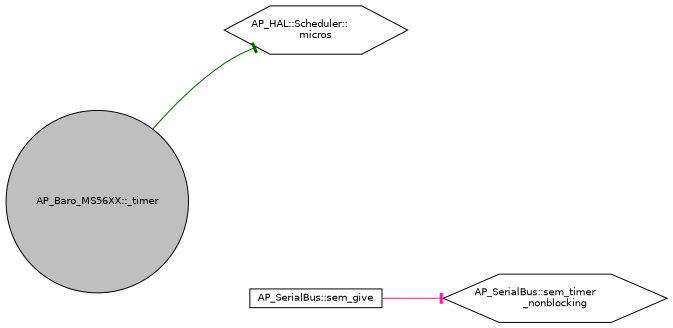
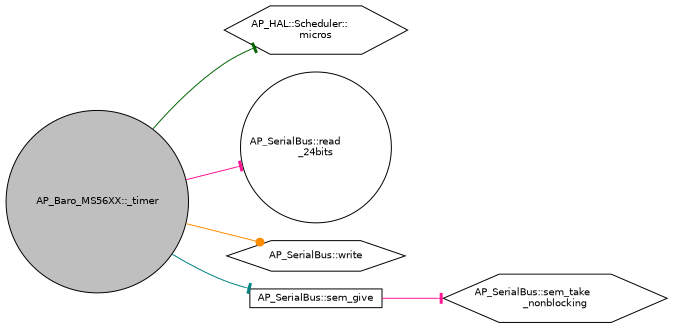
node "AP_SerialBus::read _24bits": added
node "AP_SerialBus::write": added
edge "AP_Baro_MS56XX::_timer" -> "AP_SerialBus::sem_give": added
node "AP_SerialBus::sem_timer _nonblocking": label "AP_SerialBus::sem_timer _nonblocking" -> "AP_SerialBus::sem_take _nonblocking"
